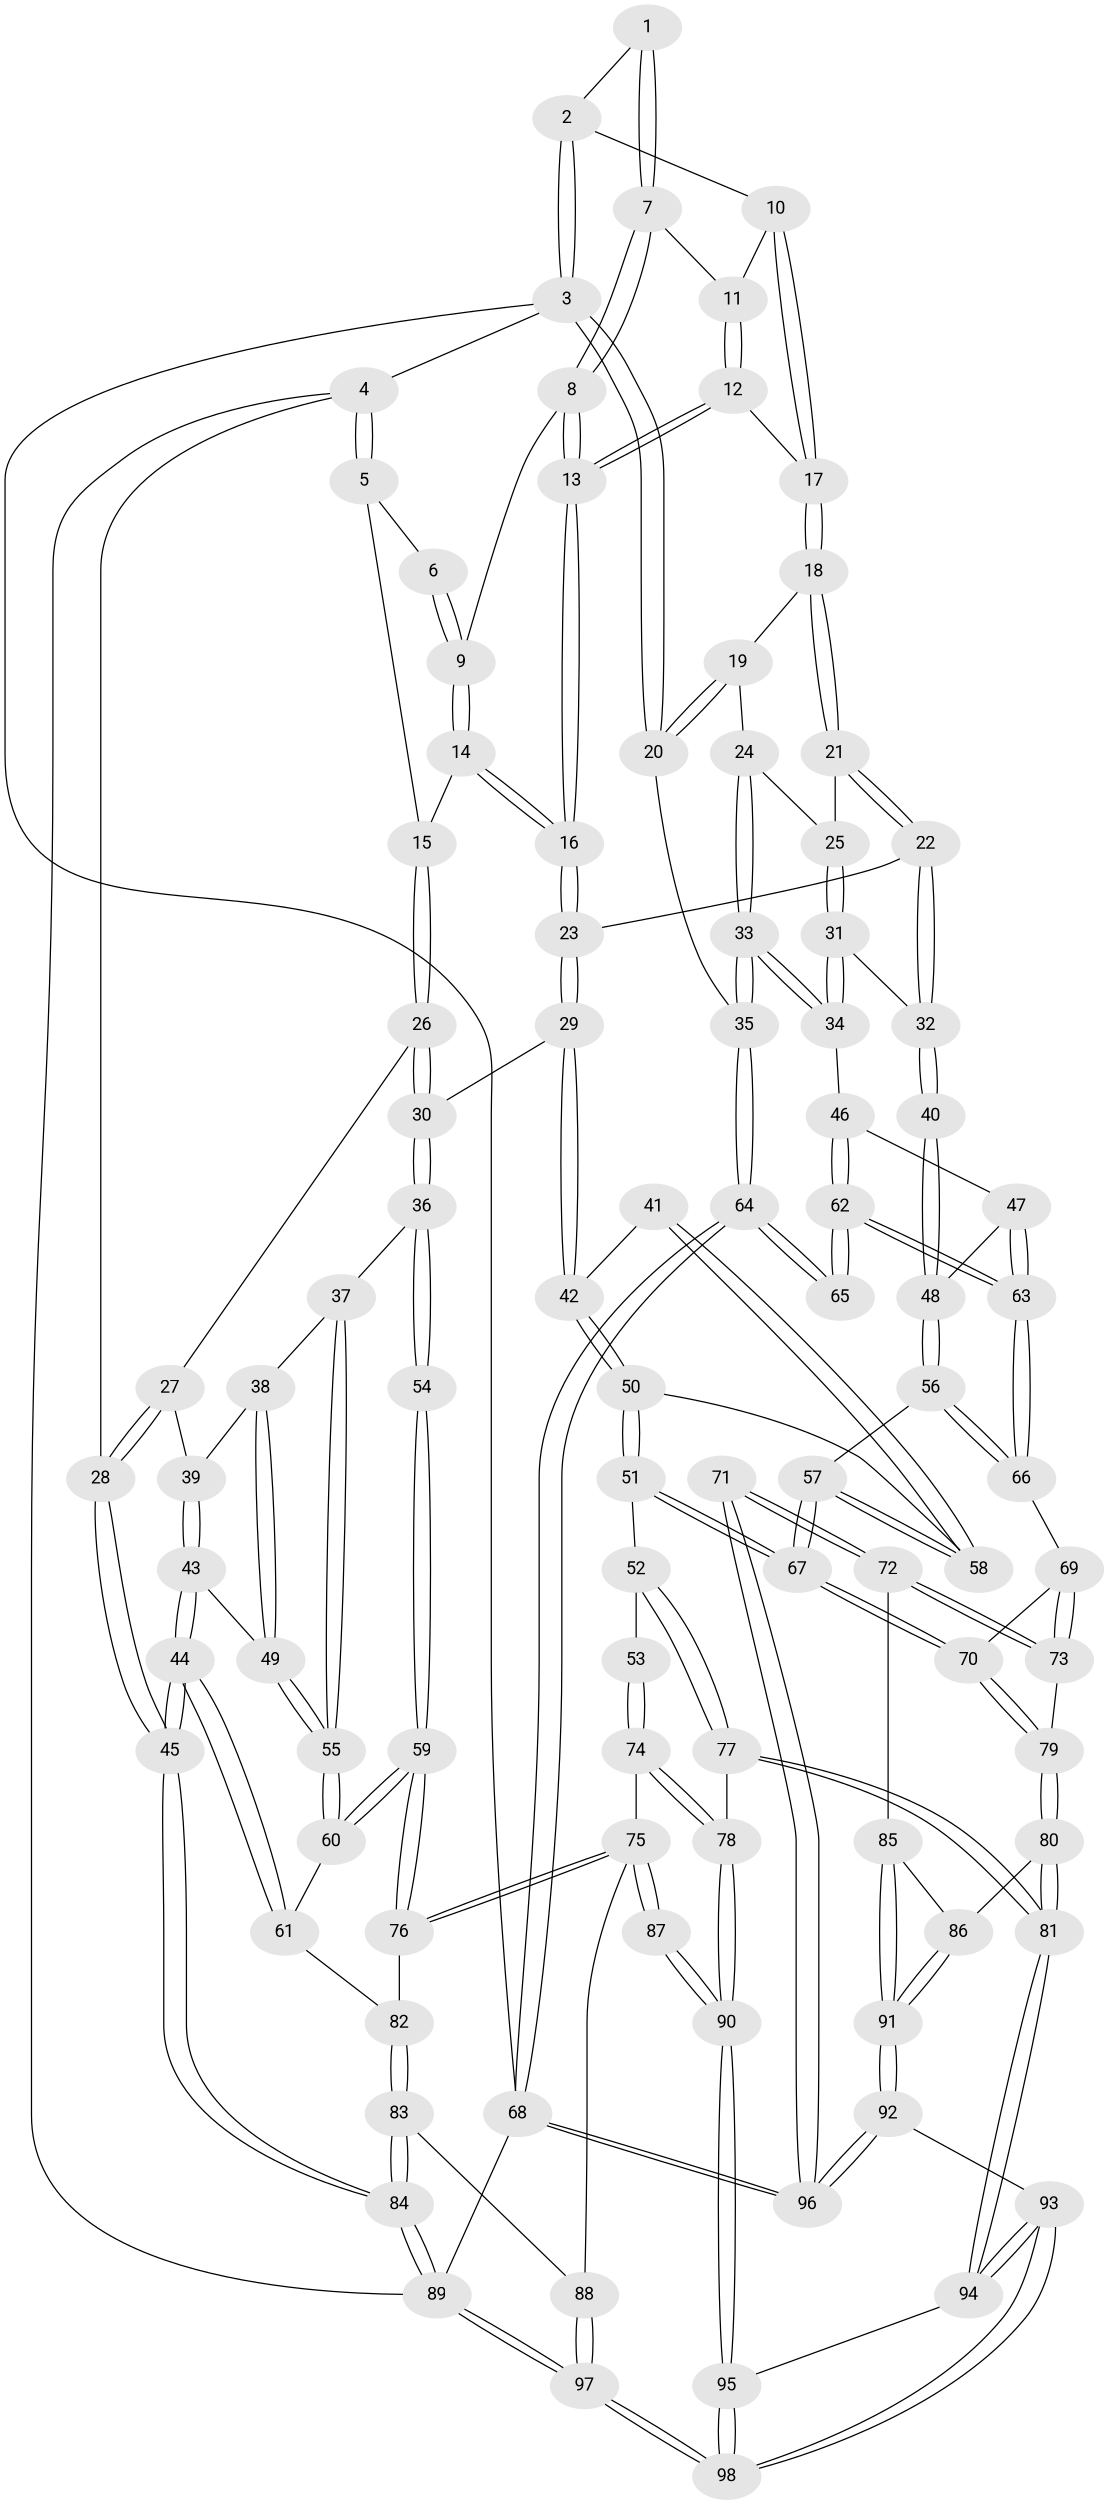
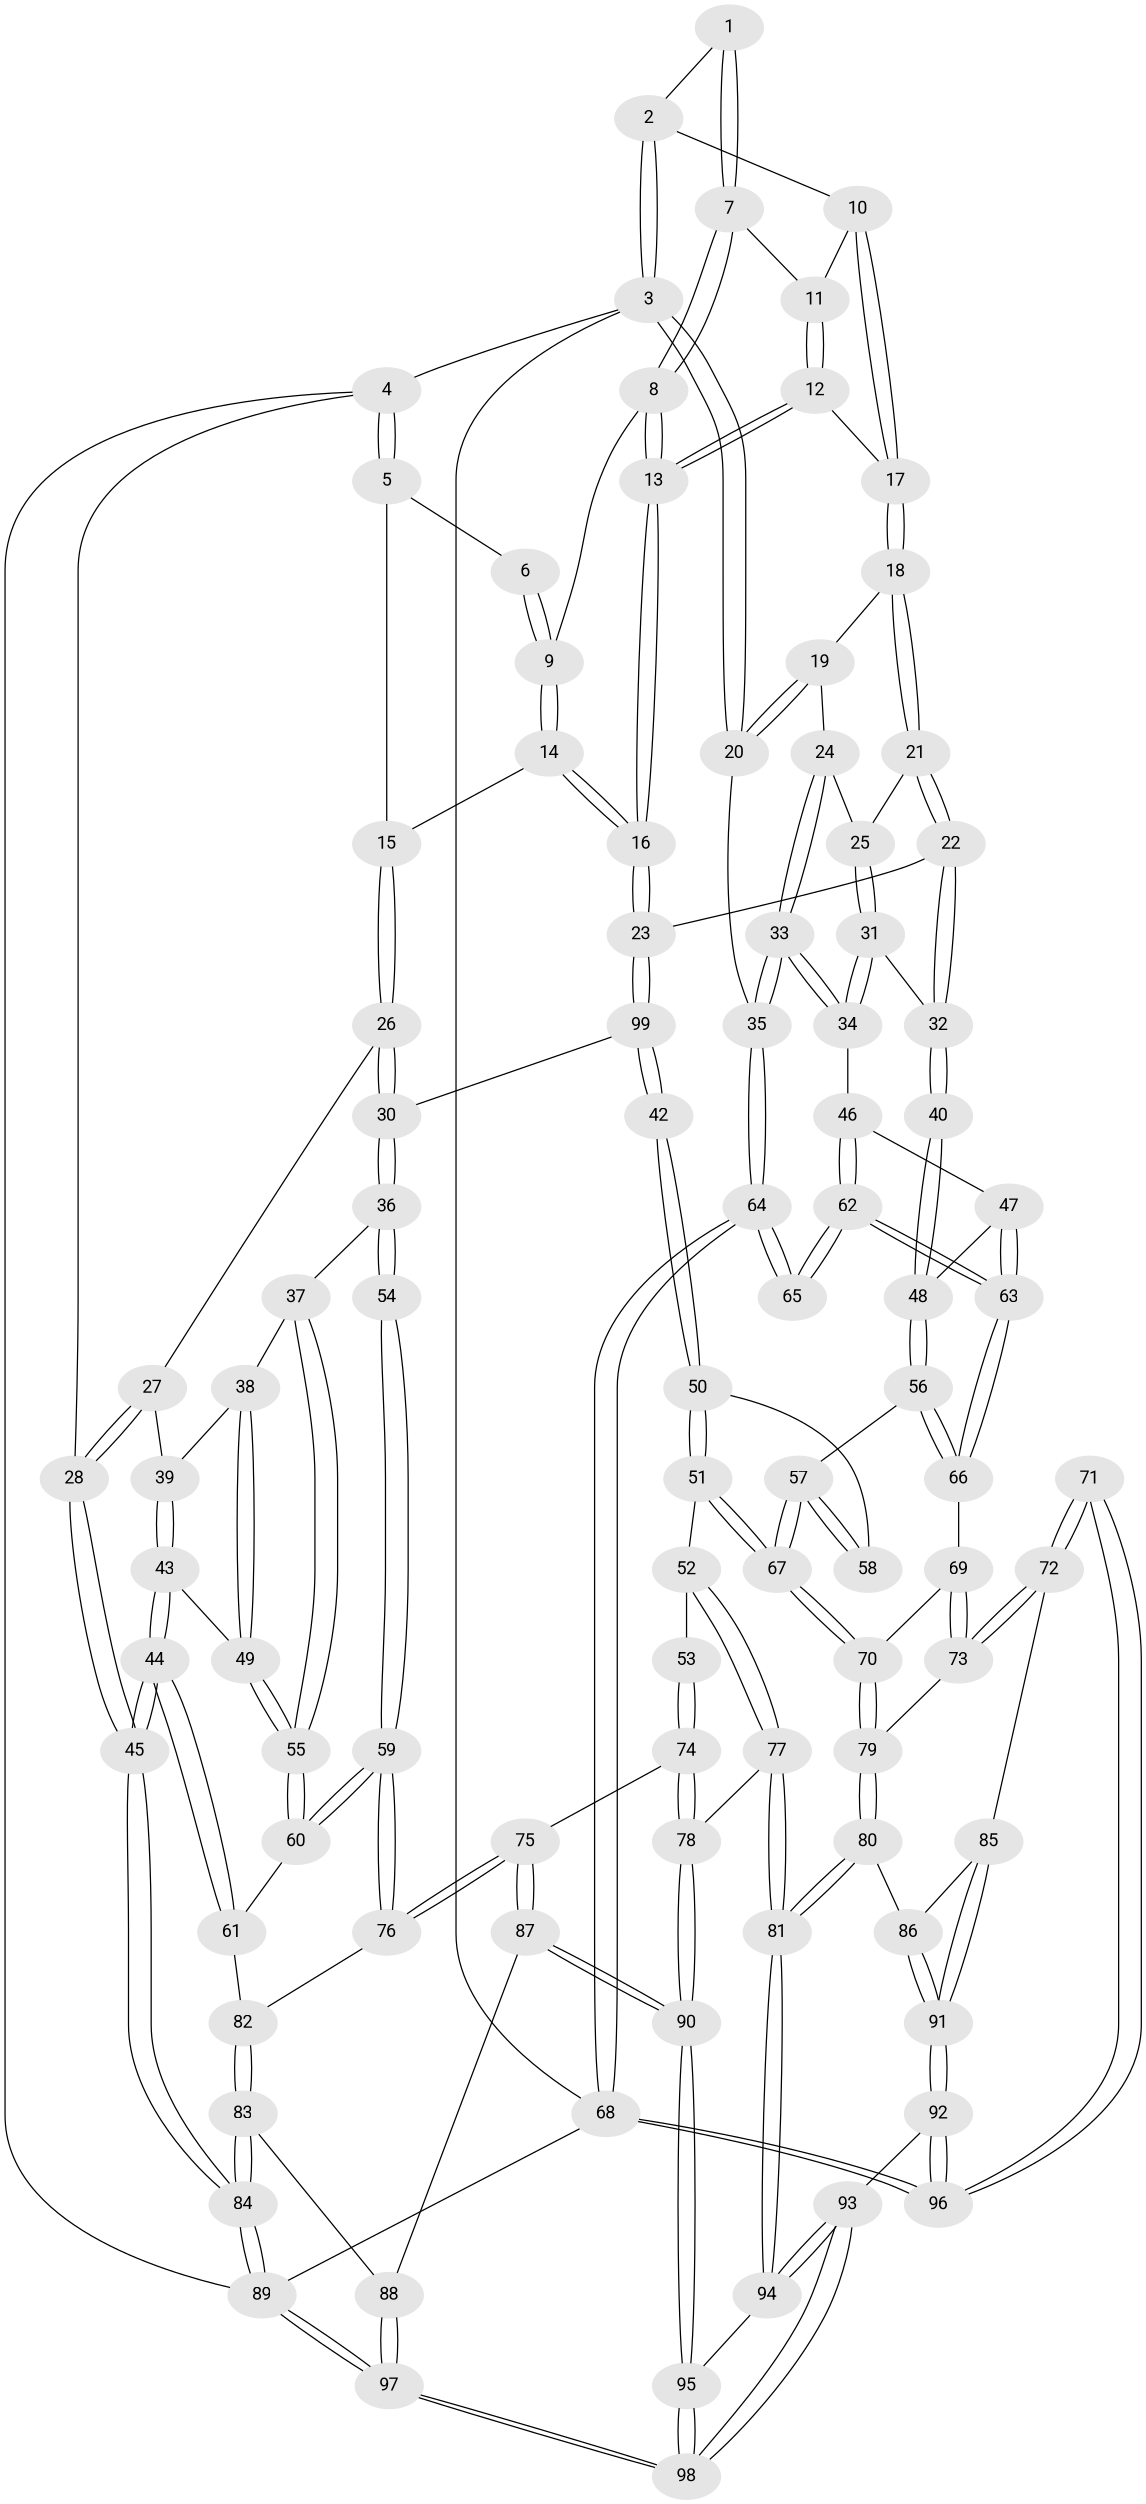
node "29": label "29" -> "99"
node "41": removed
edge "75" -- "88": now "87" -- "88"
